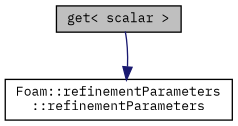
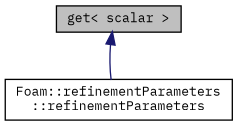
edge "get< scalar >" -> "Foam::refinementParameters ::refinementParameters": reversed
